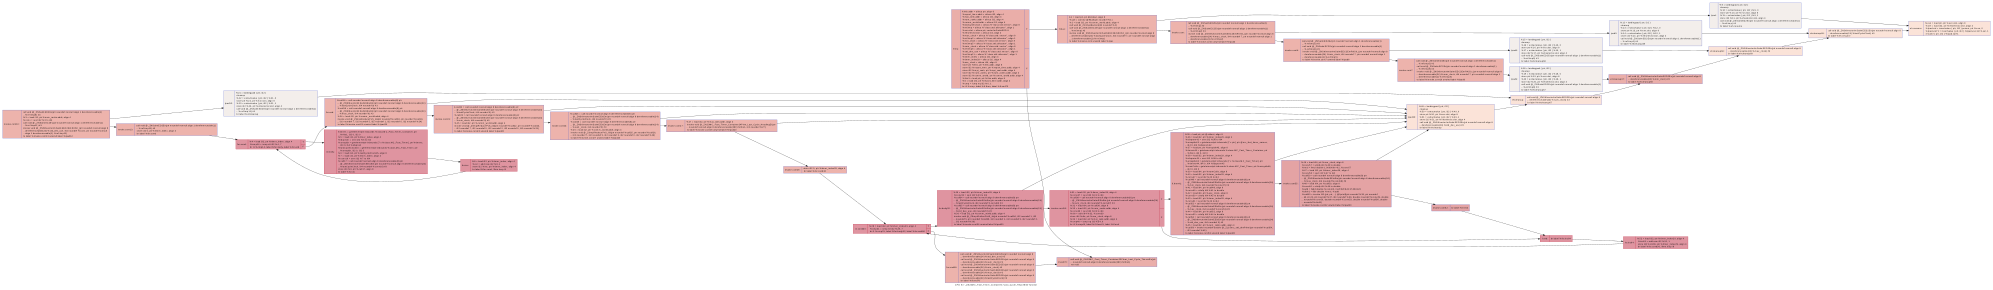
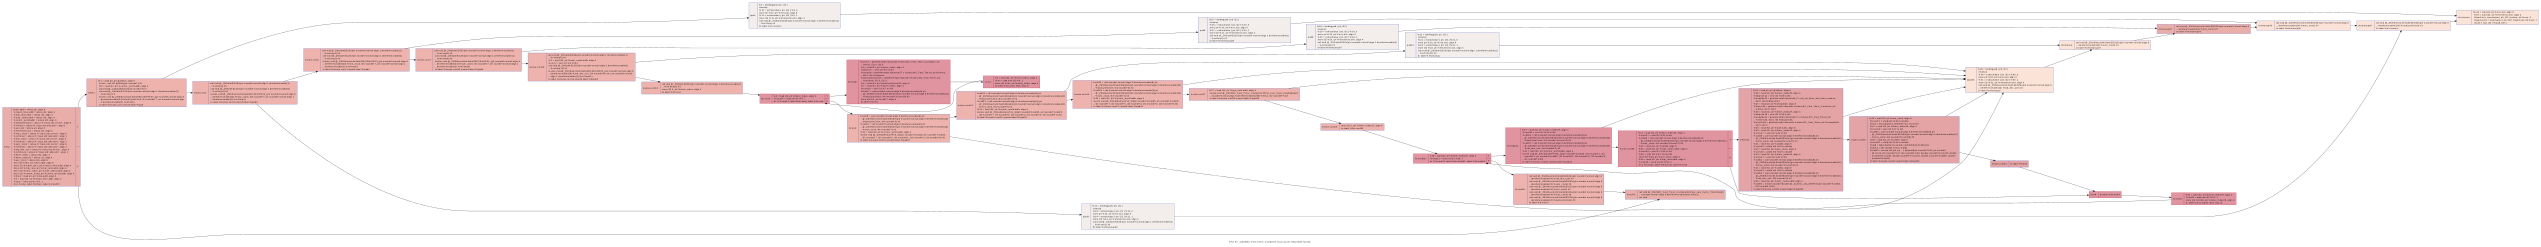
node "entry:": text "%exn.slot = alloca ptr, vectorImSaImEED 8" -> "%exn.slot = alloca ptr, align 8"
edge "invoke.cont7:" -> "invoke.cont10:": added
